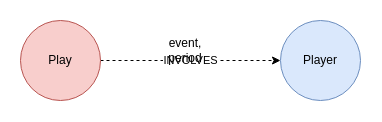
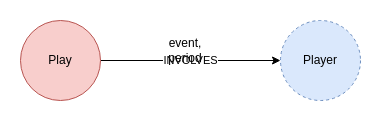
edge "Play" -> "Player": style dashed -> solid
node "Player": style solid -> dashed
